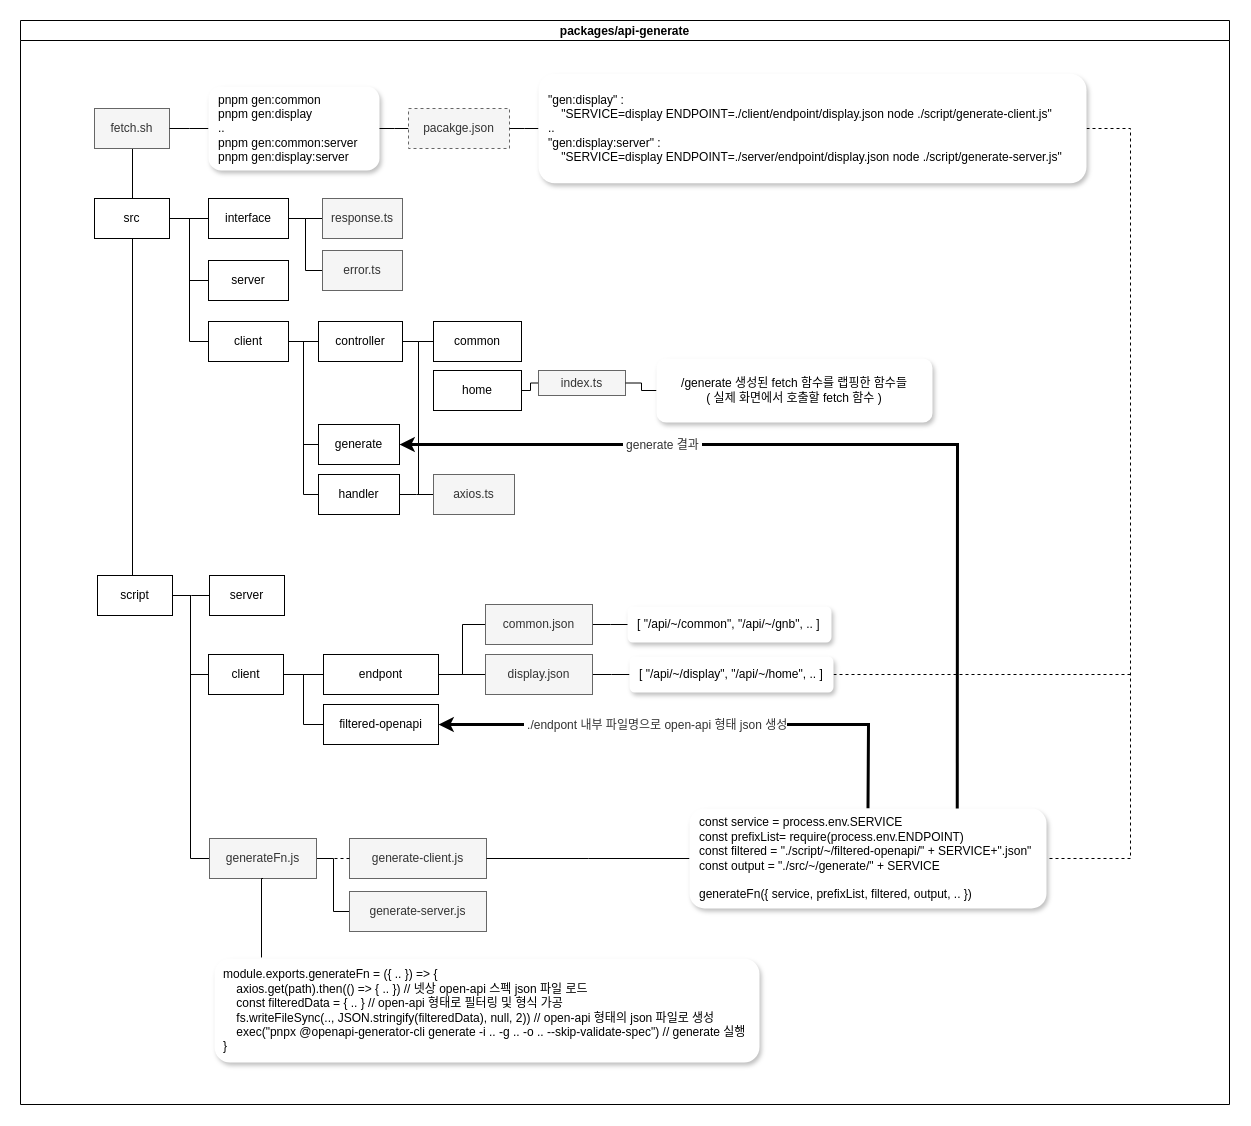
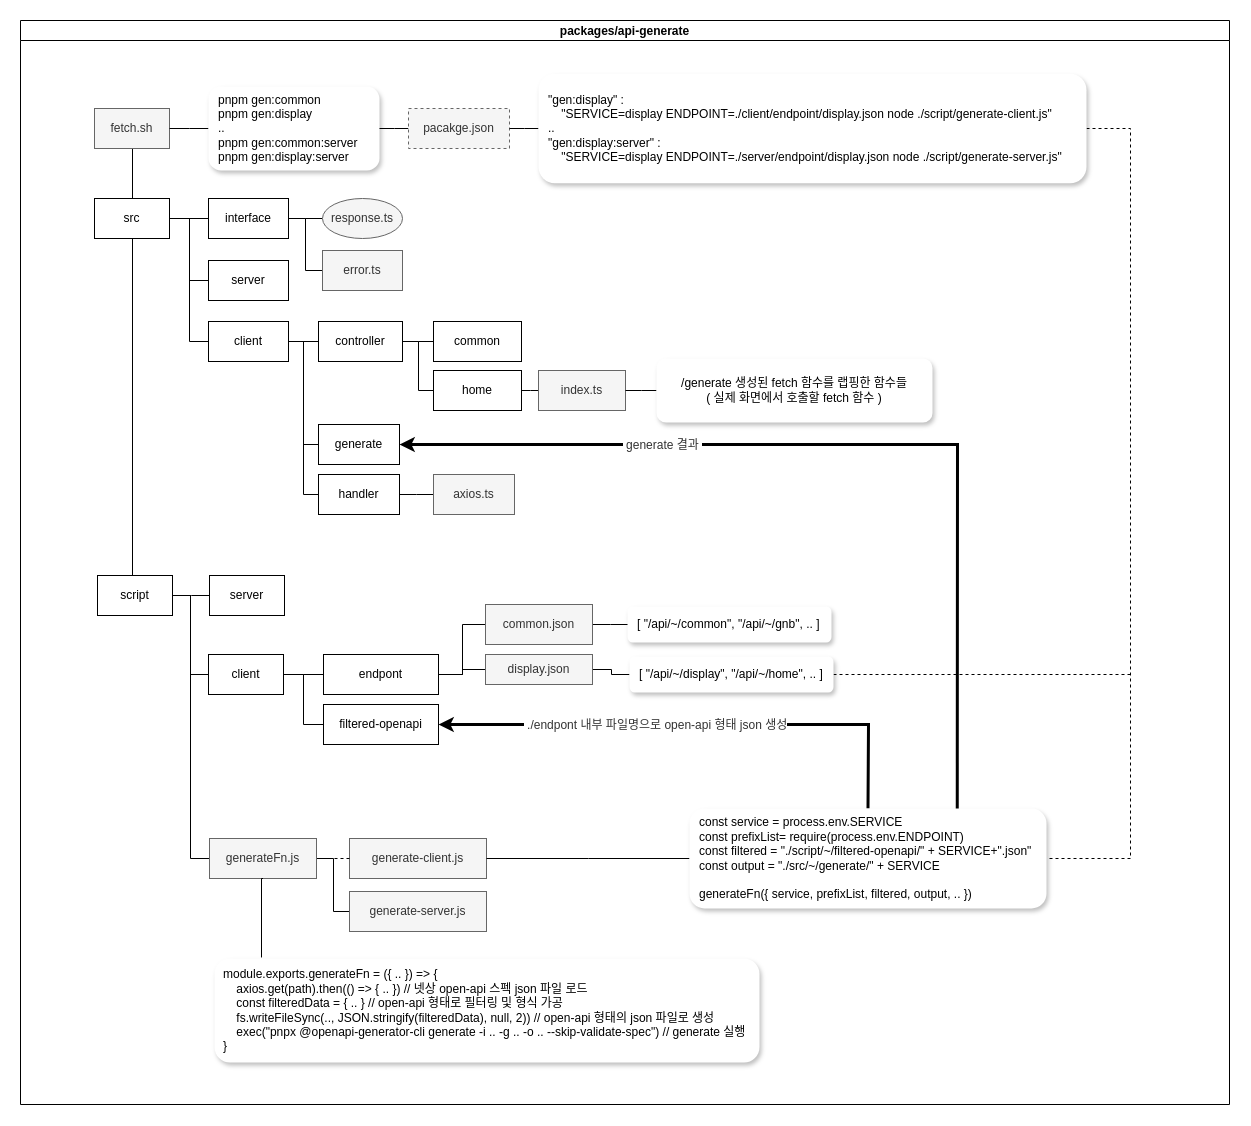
node "response.ts": shape rectangle -> ellipse
node "index.ts": size 87x25 -> 87x40
edge "controller" -- "axios.ts": now "controller" -- "home"
node "display.json": size 107x40 -> 107x30
